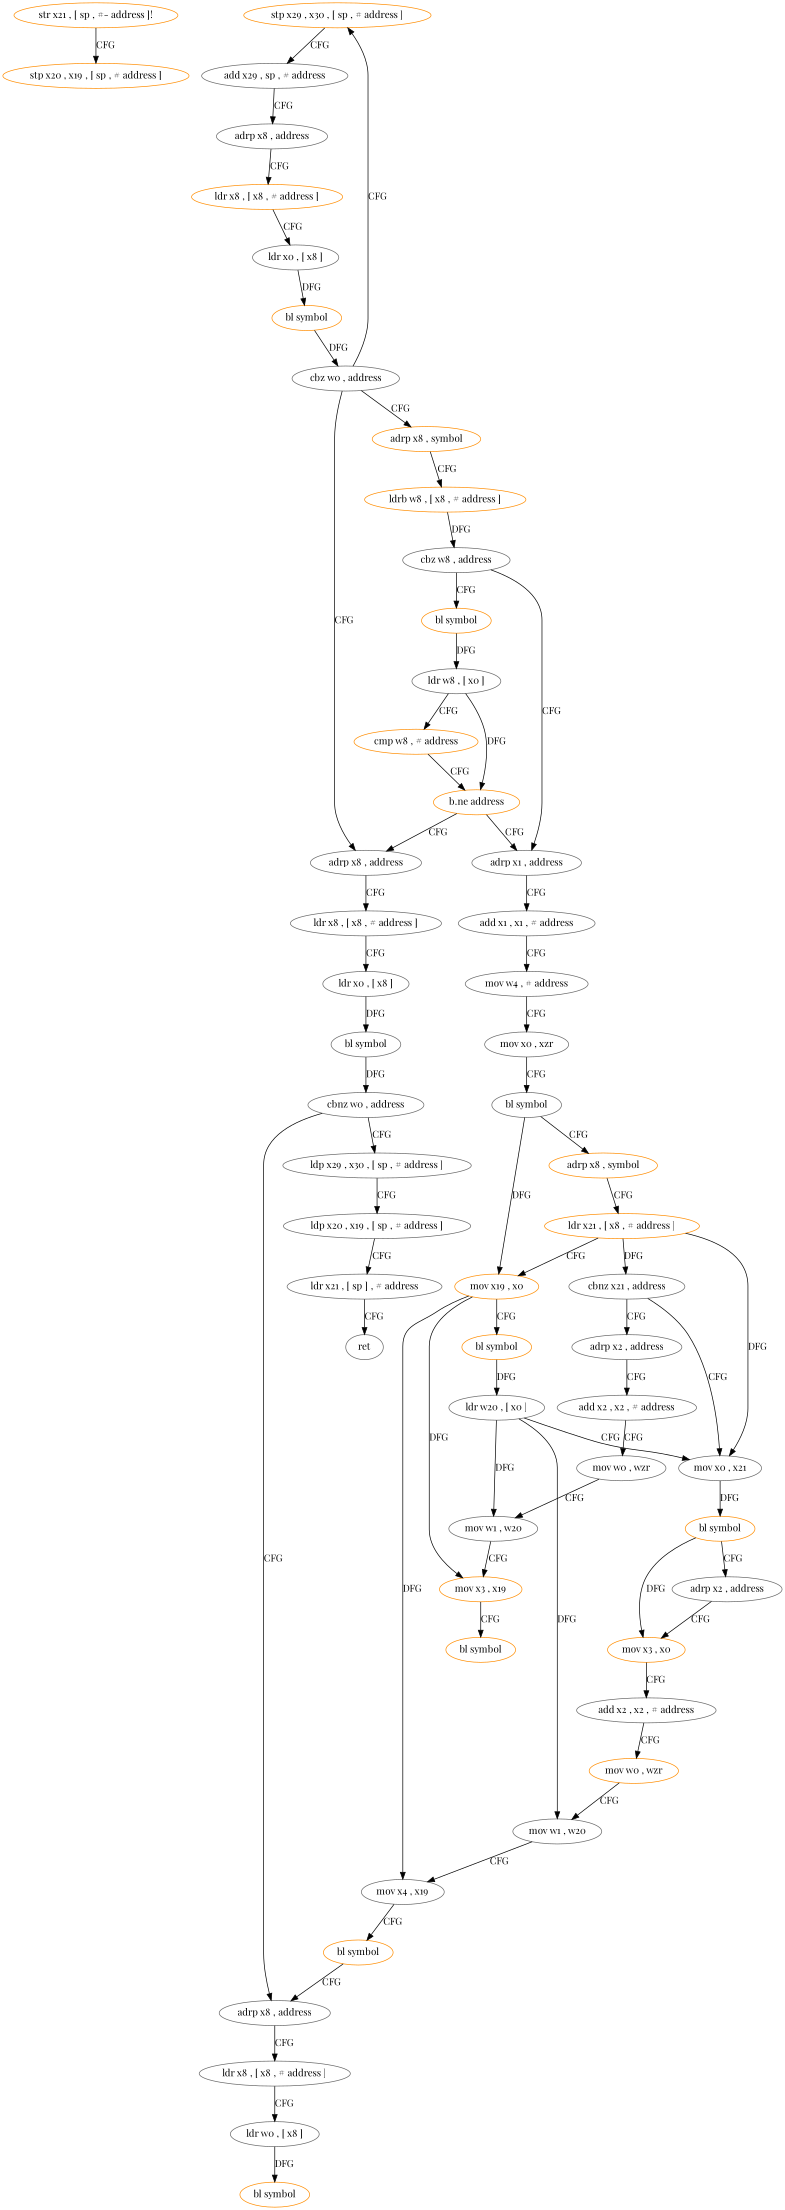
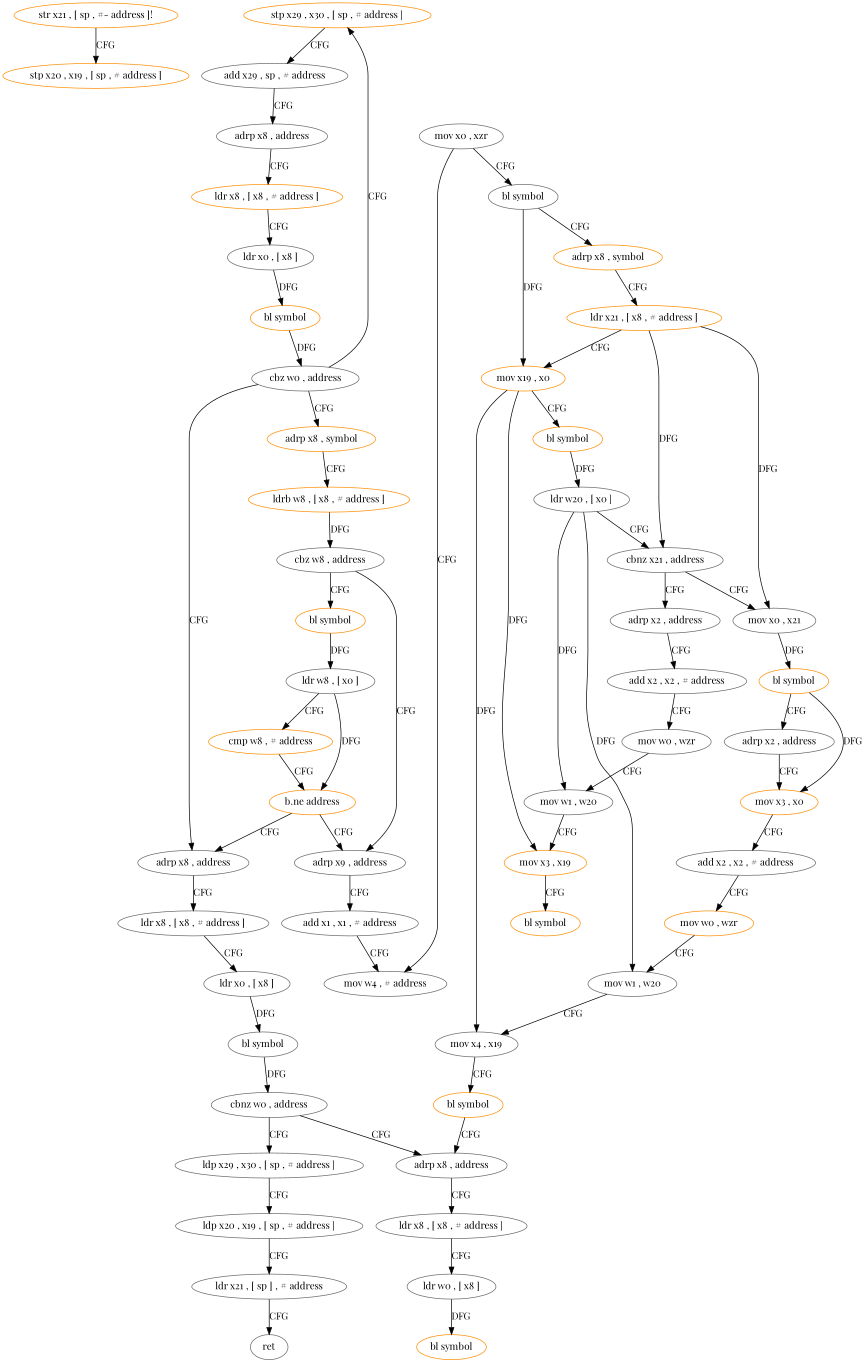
node "adrp x1 , address": label "adrp x1 , address" -> "adrp x9 , address"
edge "mov w4 , # address" -> "mov x0 , xzr": reversed
edge "ldr w20 , [ x0 ]" -> "mov x0 , x21": now "ldr w20 , [ x0 ]" -> "cbnz x21 , address"
